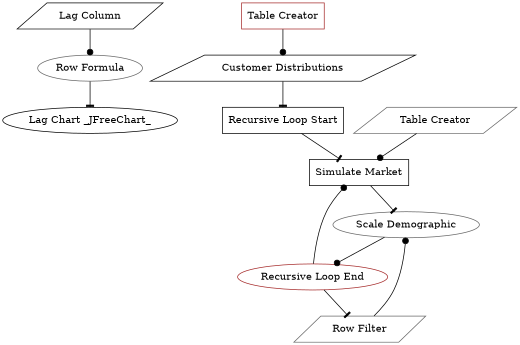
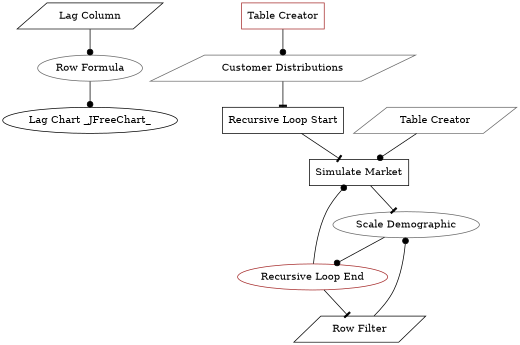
node "Customer Distributions": color black -> gray40
edge "Row Formula" -> "Lag Chart _JFreeChart_": arrowhead tee -> dot
node "Row Filter": color gray40 -> black
